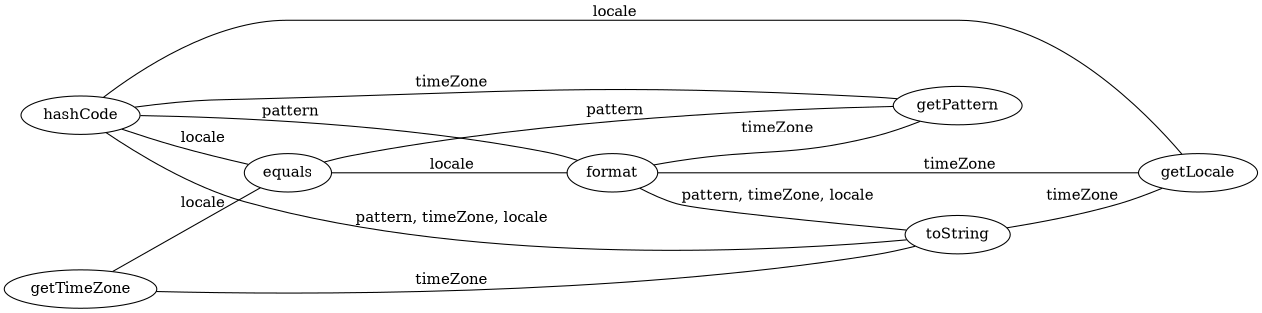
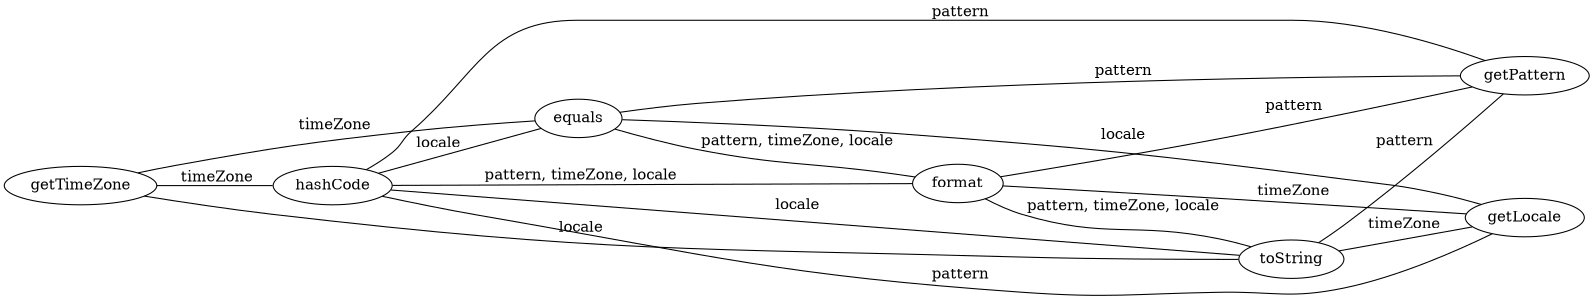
edge "hashCode" -- "getLocale": label " locale" -> " pattern"
edge "getPattern" -- "hashCode": label " timeZone" -> " pattern"
edge "hashCode" -- "format": label " pattern" -> " pattern, timeZone, locale"
edge "getPattern" -- "format": label " timeZone" -> " pattern"
edge "equals" -- "getLocale": added, label "locale"
edge "equals" -- "format": label " locale" -> " pattern, timeZone, locale"
edge "getPattern" -- "toString": added, label "pattern"
edge "getTimeZone" -- "hashCode": added, label "timeZone"
edge "equals" -- "getTimeZone": label " locale" -> " timeZone"
edge "hashCode" -- "toString": label " pattern, timeZone, locale" -> " locale"
edge "toString" -- "getTimeZone": label " timeZone" -> " locale"
